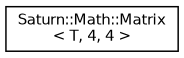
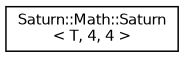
node "Saturn::Math::Matrix < T, 4, 4 >": label "Saturn::Math::Matrix < T, 4, 4 >" -> "Saturn::Math::Saturn < T, 4, 4 >"
